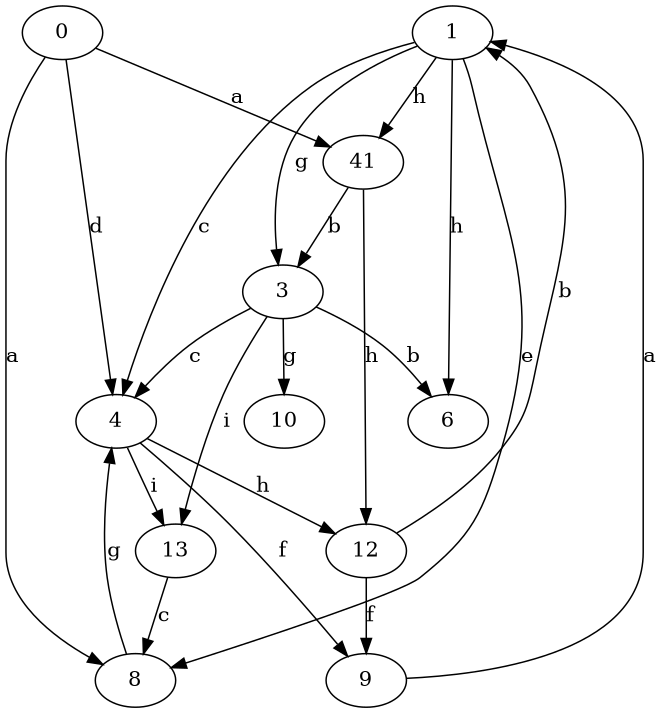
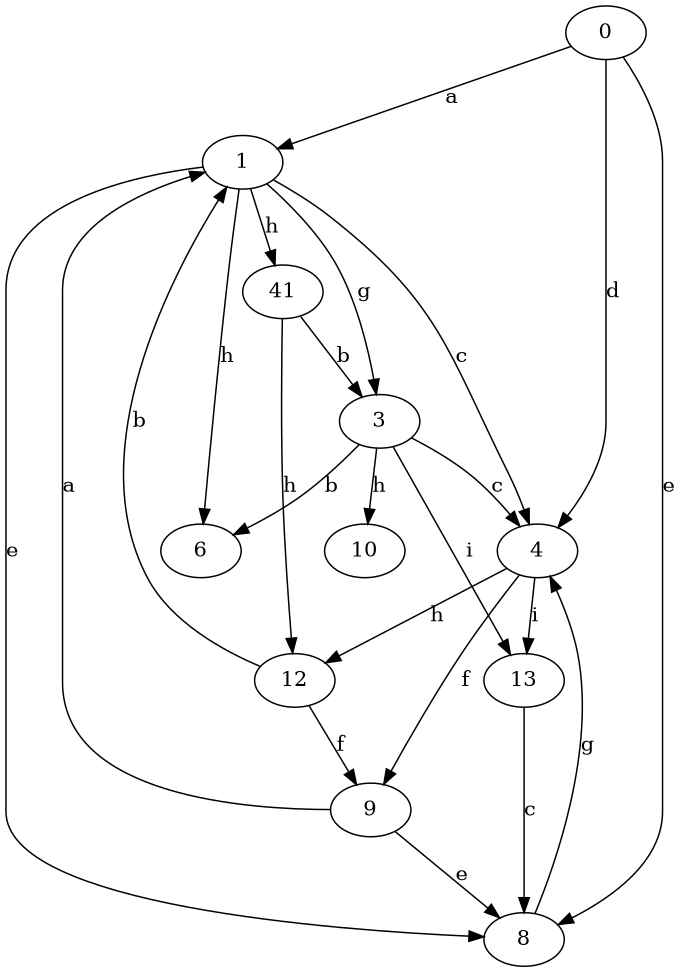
edge "0" -> "41": now "0" -> "1"
edge "0" -> "8": label "a" -> "e"
edge "3" -> "10": label "g" -> "h"
edge "9" -> "8": added, label "e"
